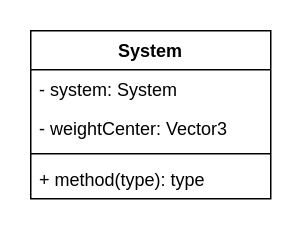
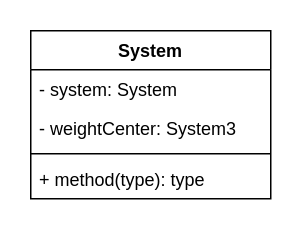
node "- weightCenter: Vector3": label "- weightCenter: Vector3" -> "- weightCenter: System3"
